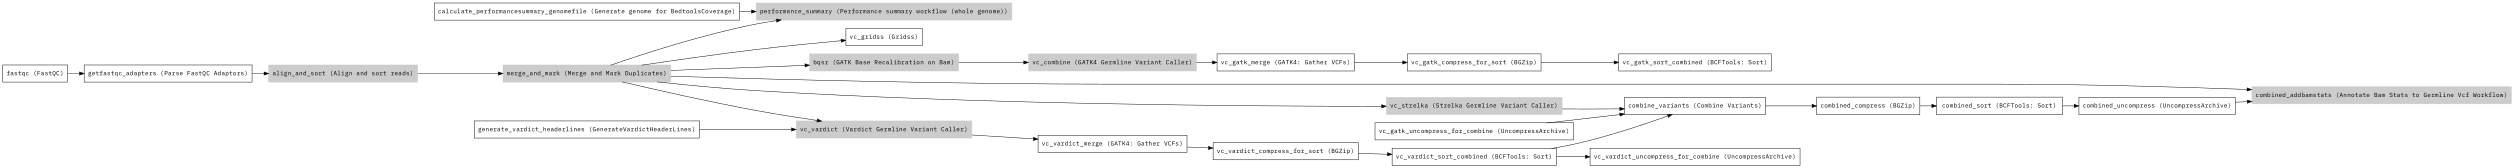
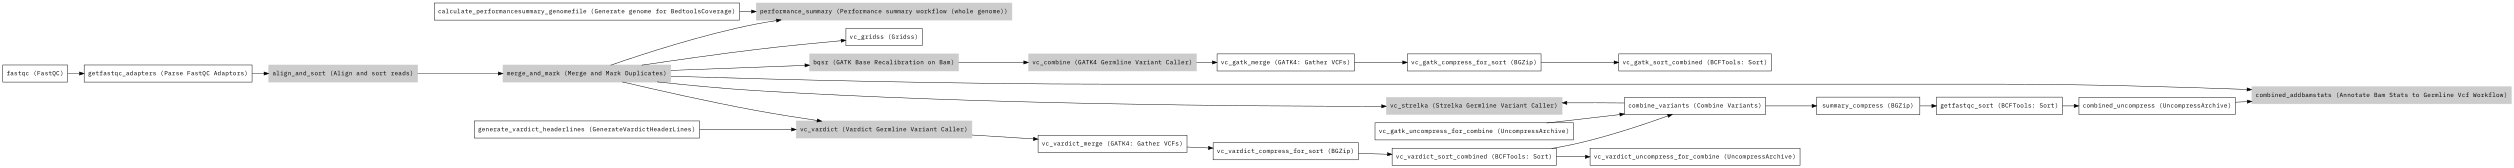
node "combined_compress (BGZip)": label "combined_compress (BGZip)" -> "summary_compress (BGZip)"
node "combined_sort (BCFTools: Sort)": label "combined_sort (BCFTools: Sort)" -> "getfastqc_sort (BCFTools: Sort)"
edge "vc_strelka (Strelka Germline Variant Caller)" -> "combine_variants (Combine Variants)": reversed
